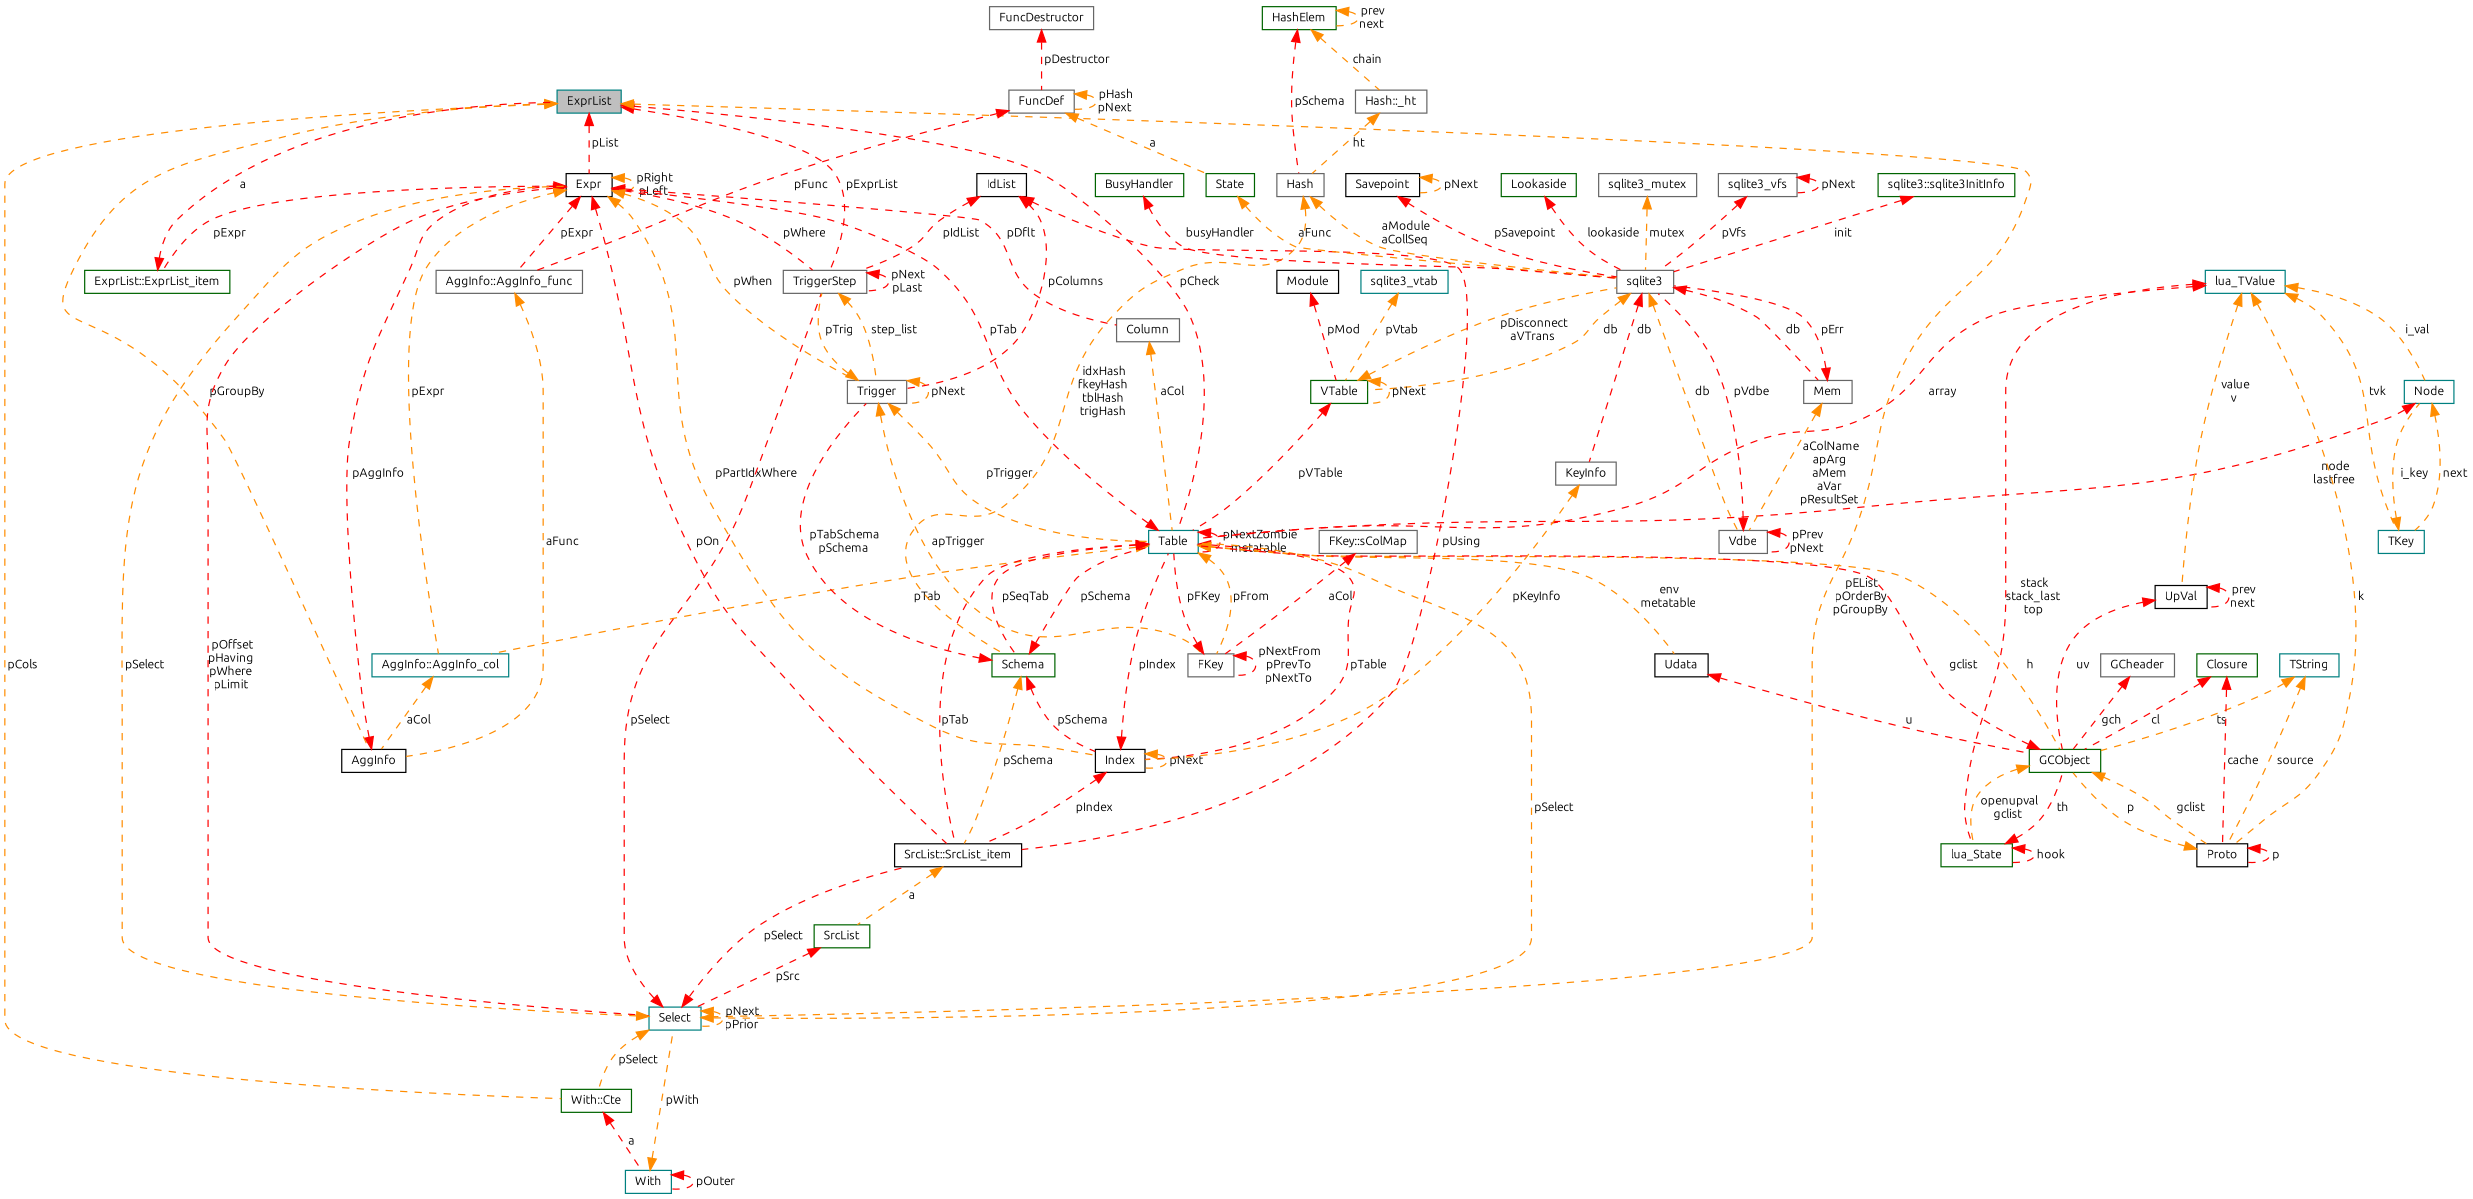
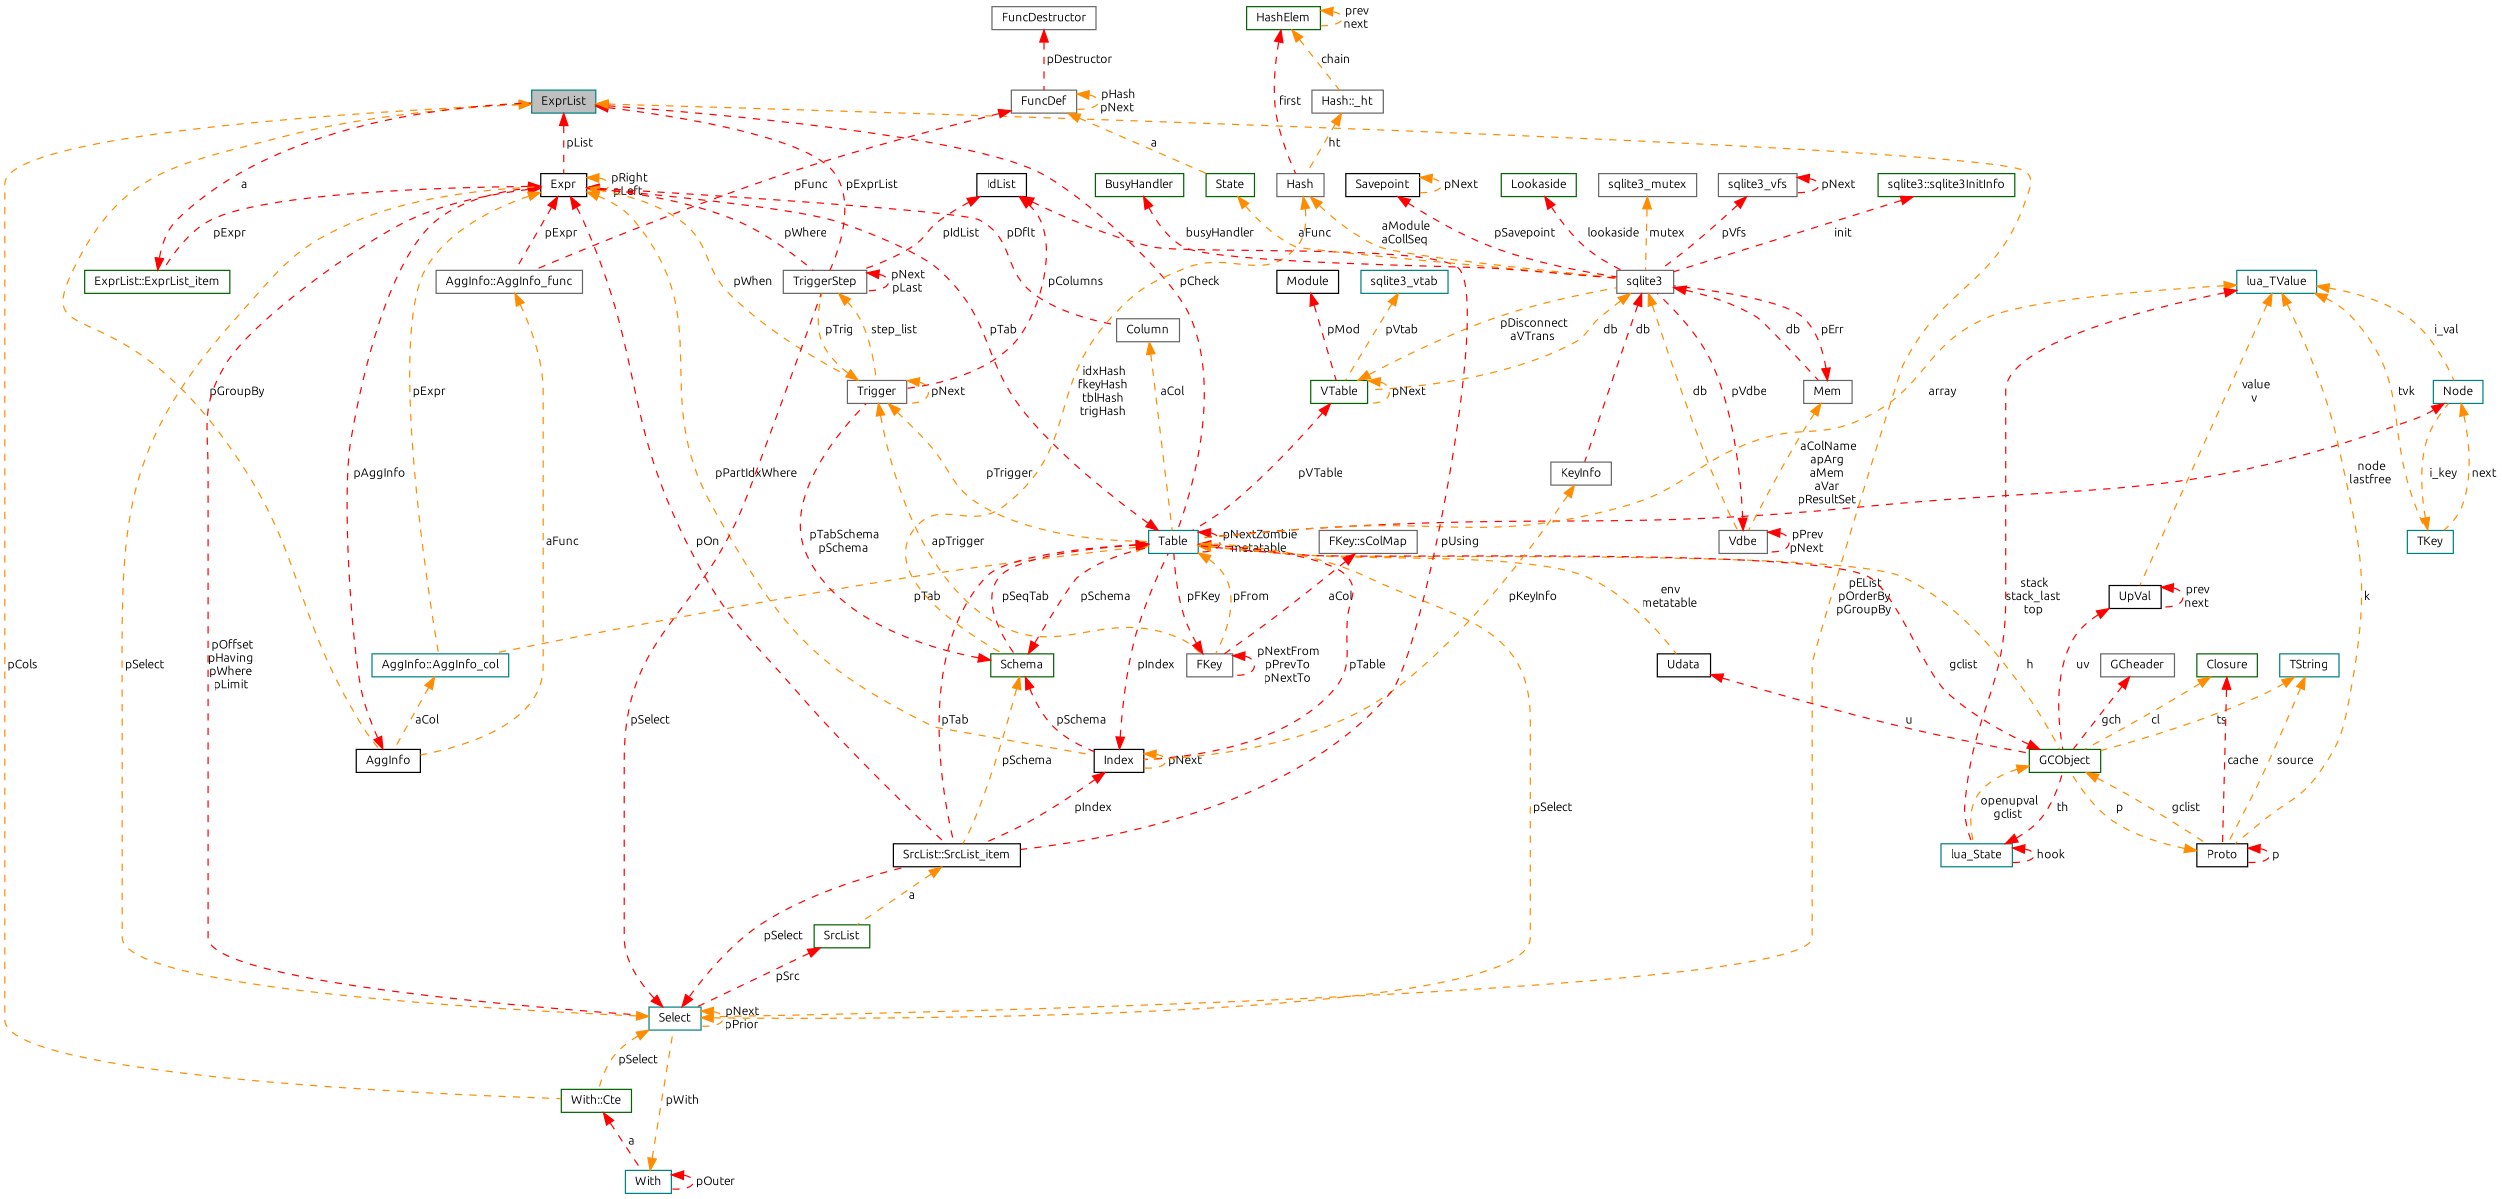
edge "Hash" -> "HashElem": label " pSchema" -> " first"
edge "Table" -> "lua_TValue": color red -> darkorange
edge "GCObject" -> "Closure": color red -> darkorange
node "lua_State": color darkgreen -> teal
